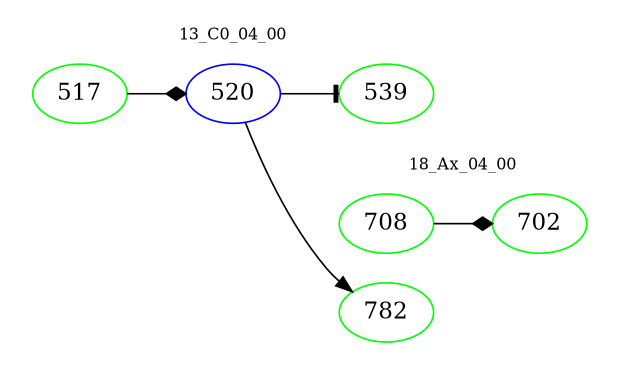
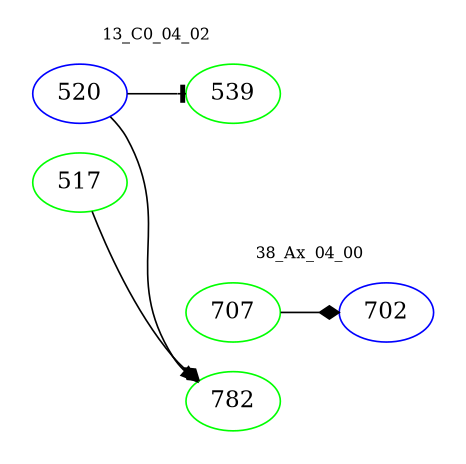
cluster "13_C0_04_00": label "13_C0_04_00" -> "13_C0_04_02"
edge "517" -> "520": now "517" -> "782"
cluster "18_Ax_04_00": label "18_Ax_04_00" -> "38_Ax_04_00"
node "708": label "708" -> "707"
node "702": color green -> blue
